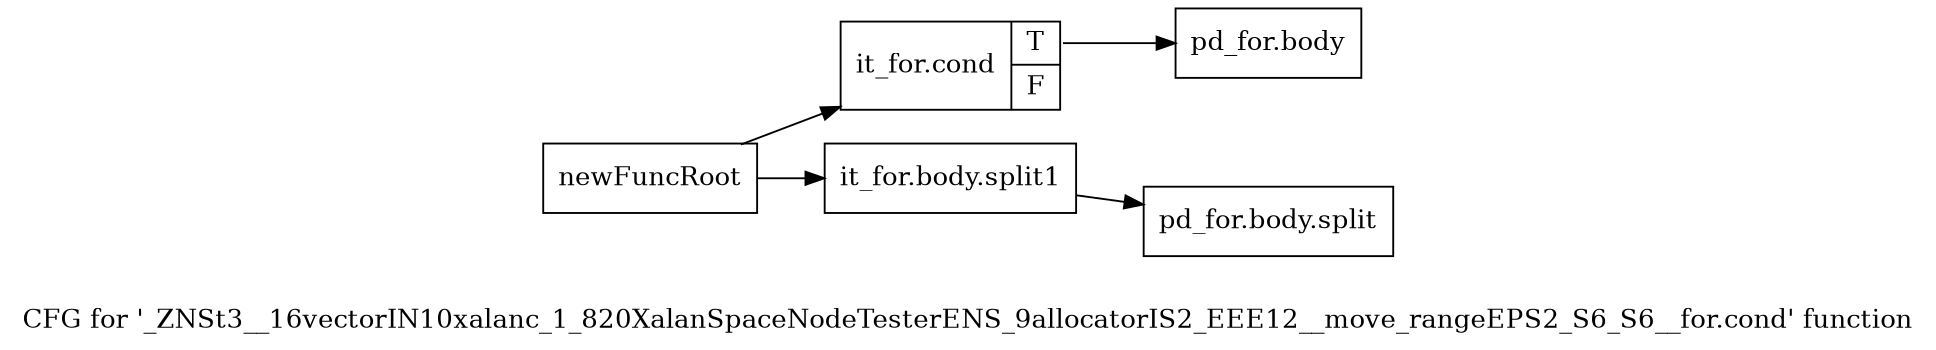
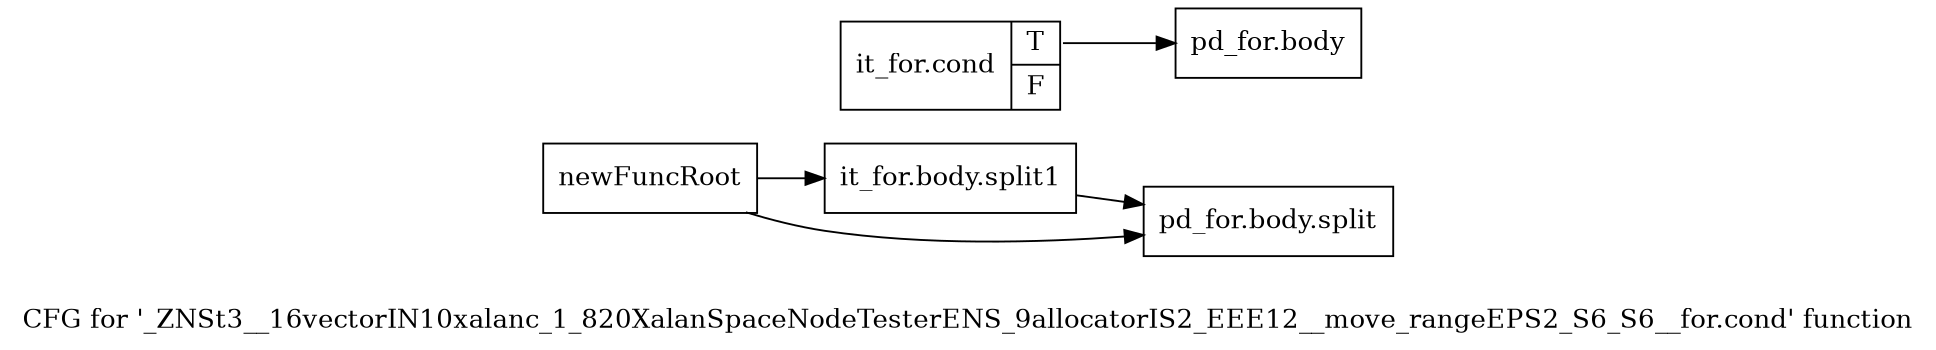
edge "newFuncRoot" -> "it_for.cond": now "newFuncRoot" -> "pd_for.body.split"
